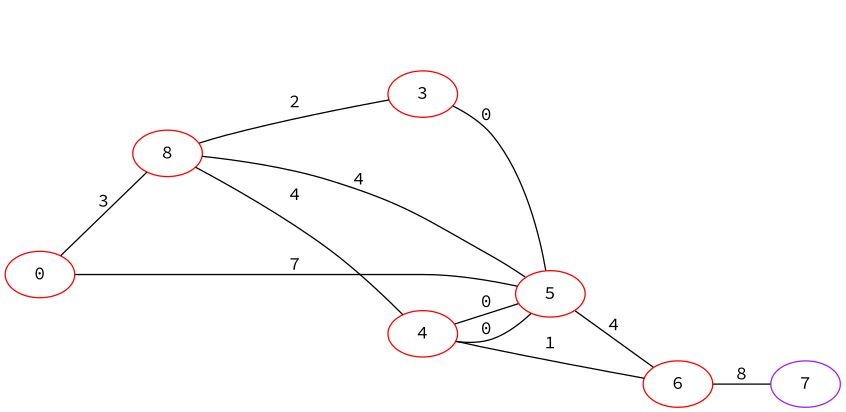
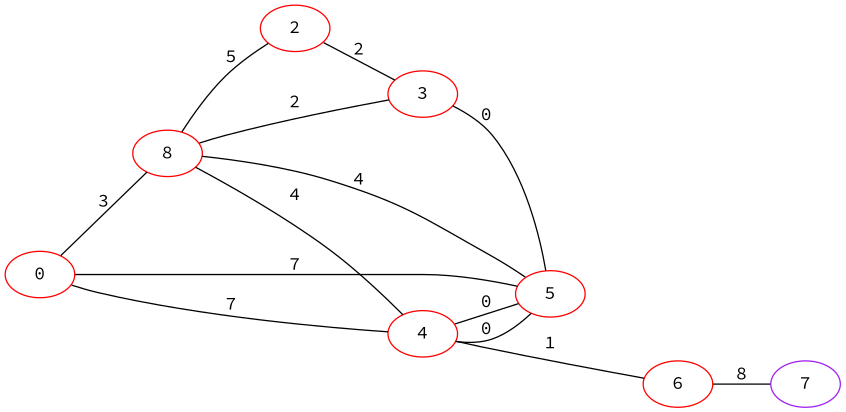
node "2": added
edge "0" -- "4": added, label "7"
edge "5" -- "6": removed, label "4"
